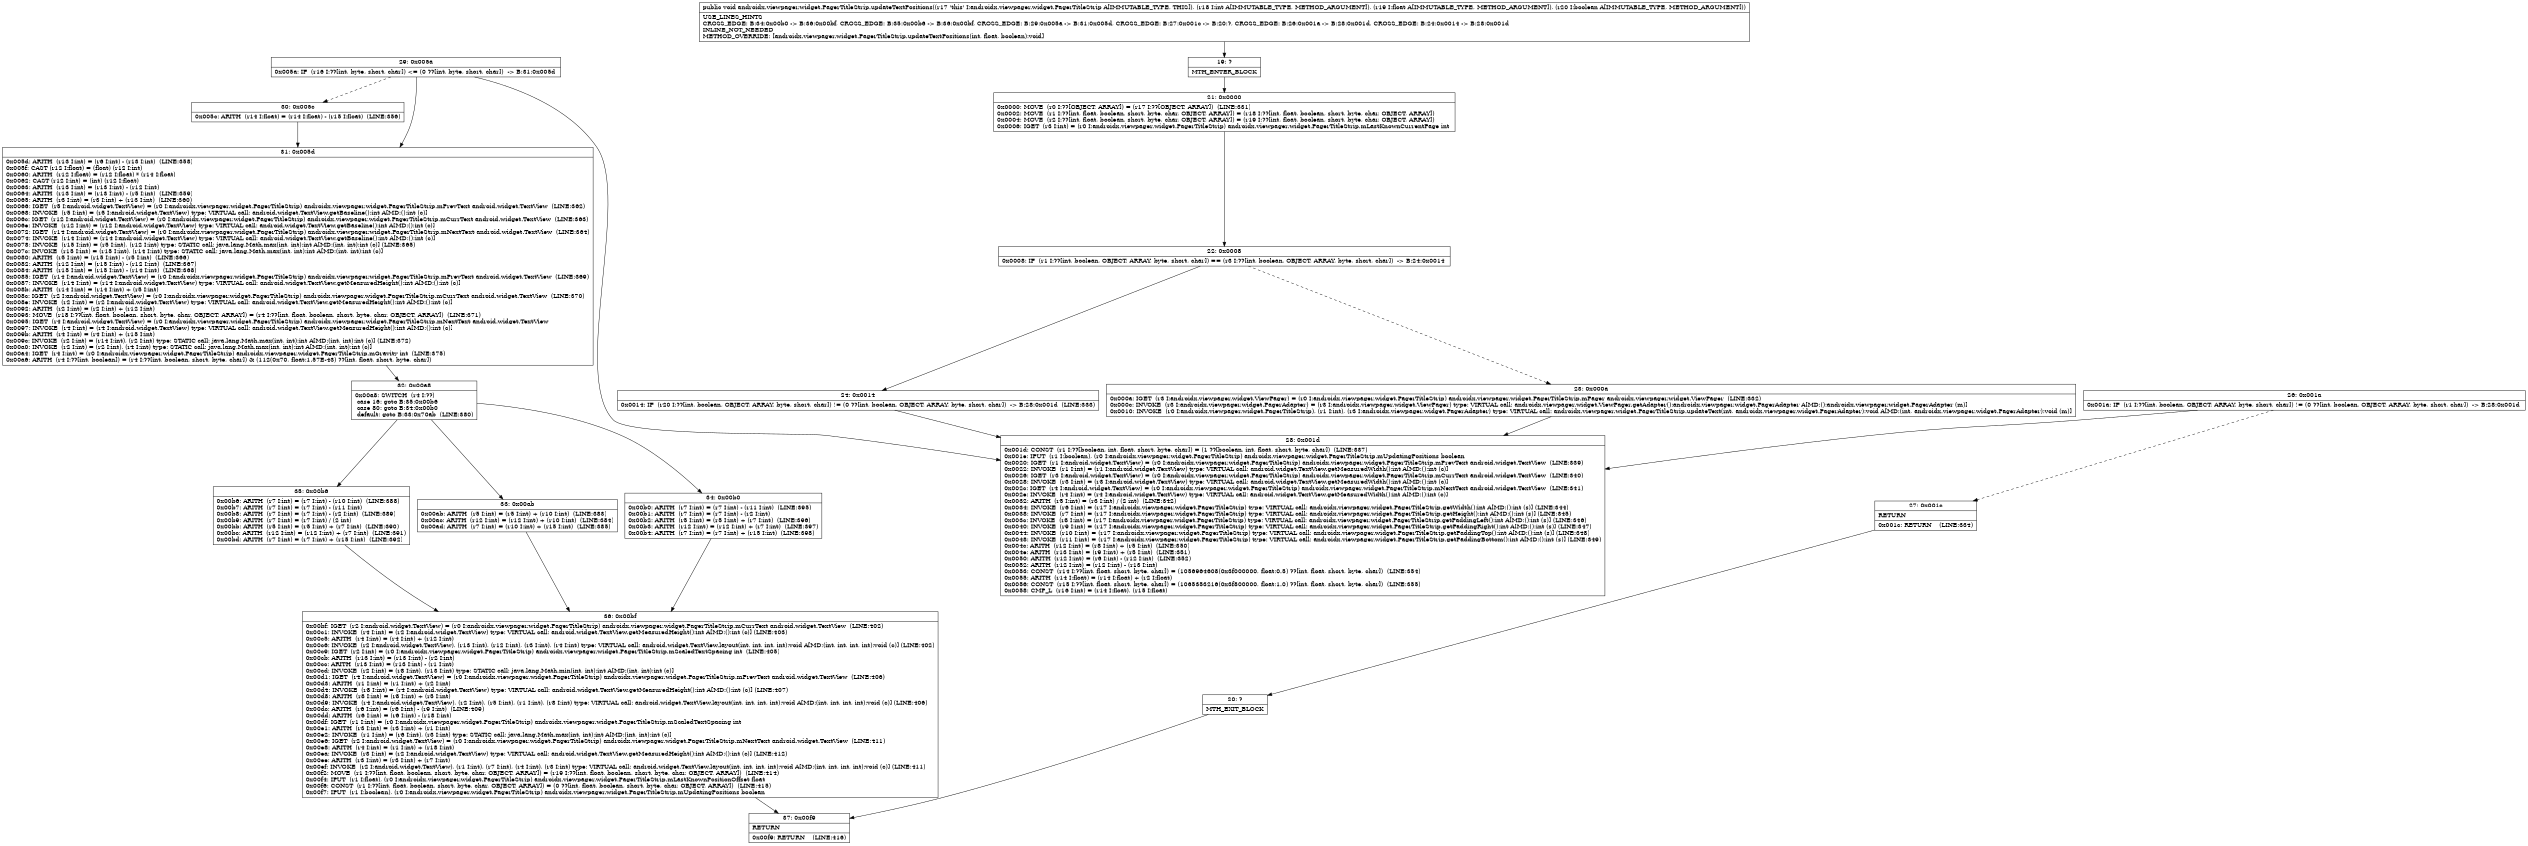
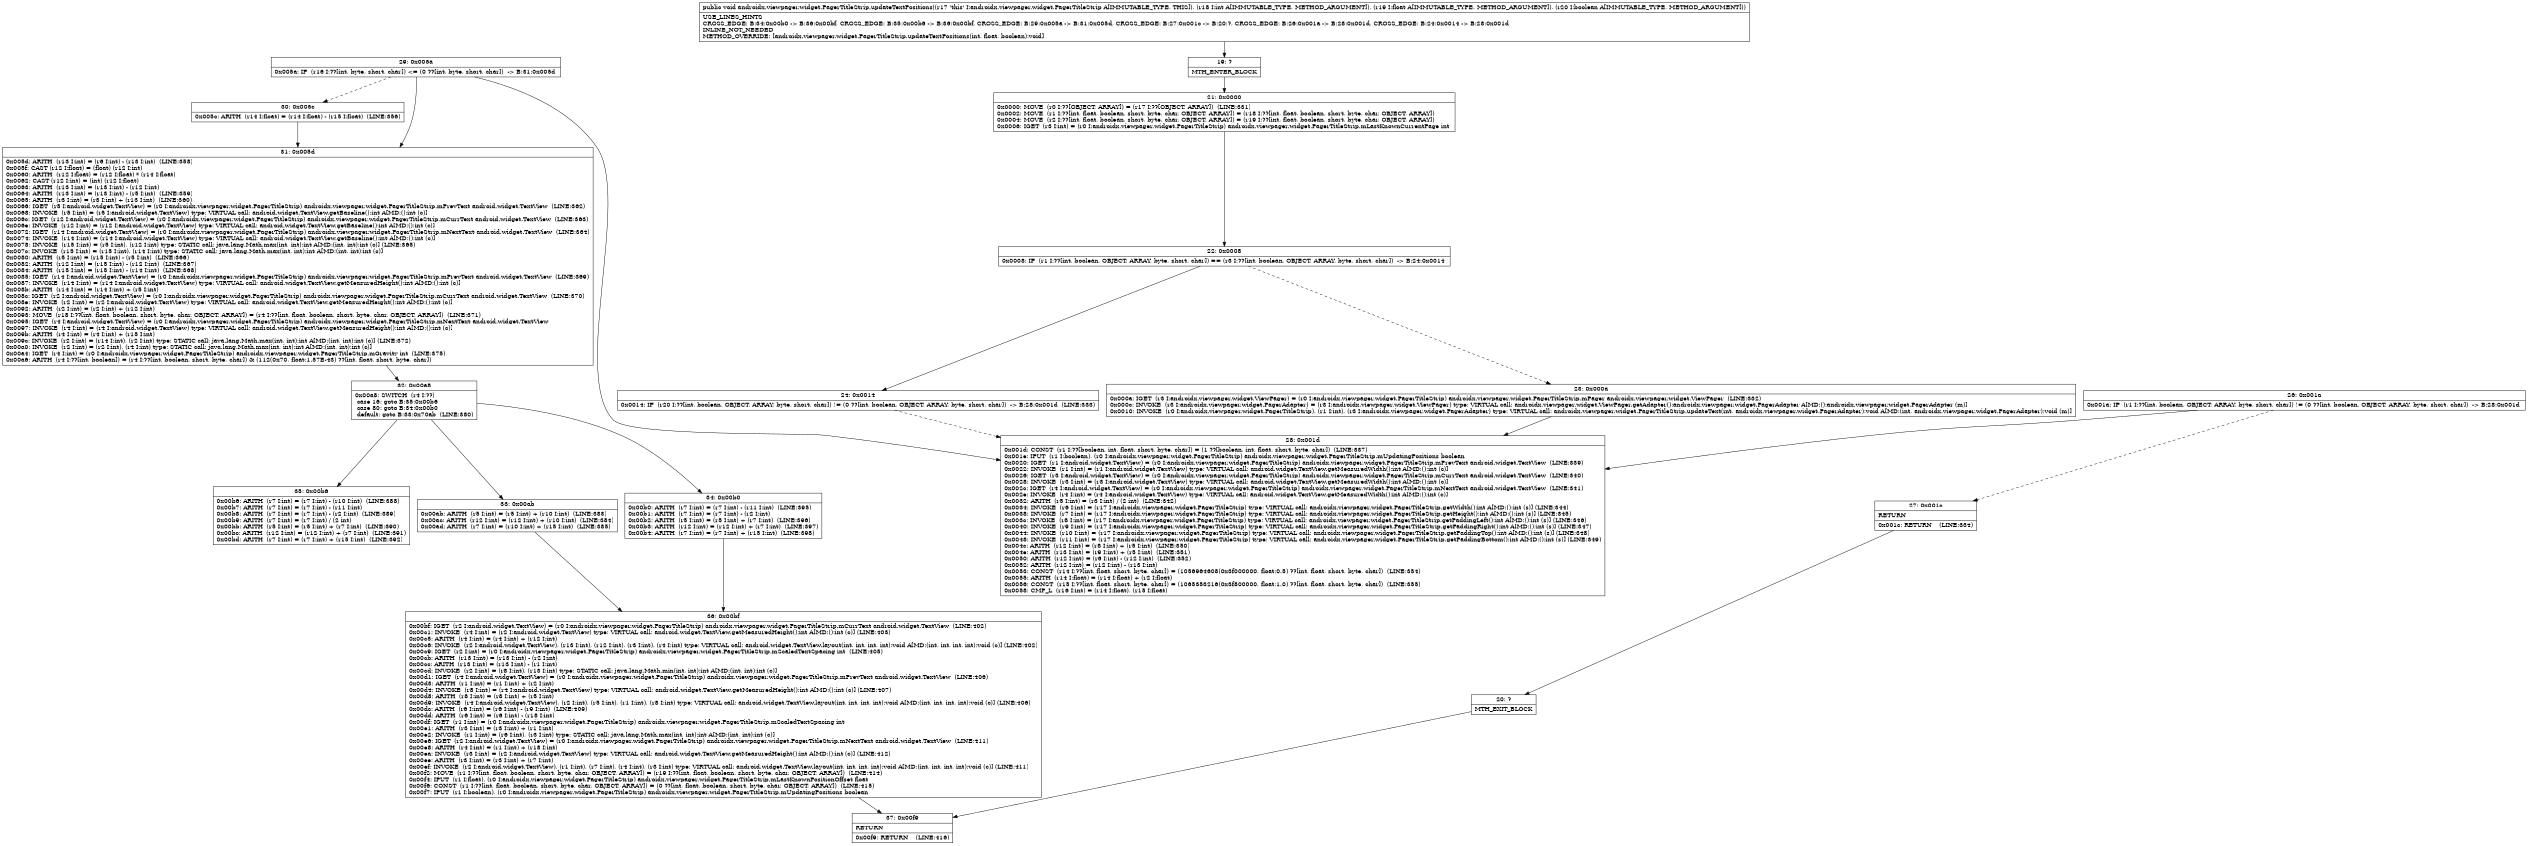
edge "24: 0x0014" -> "28: 0x001d": style solid -> dashed
edge "35: 0x00b6" -> "36: 0x00bf": removed
